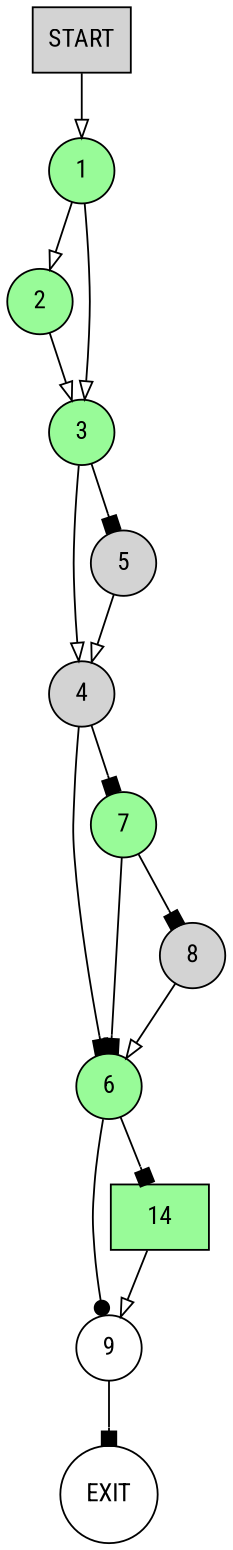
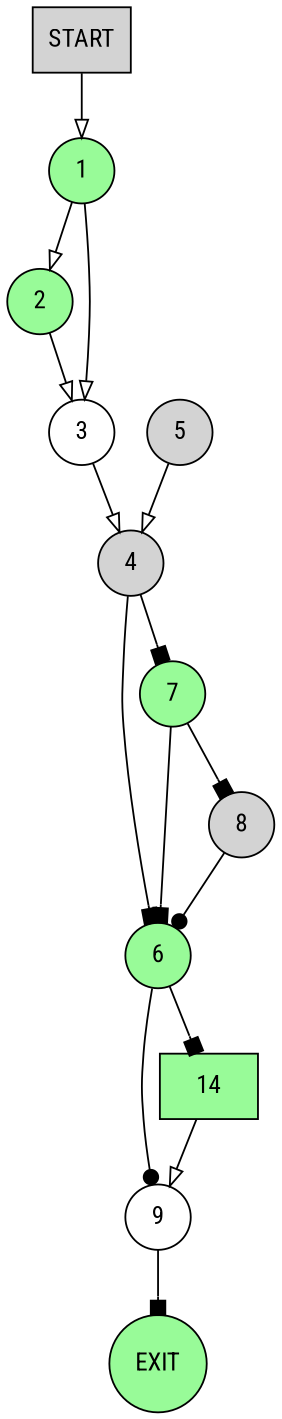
node "3": fillcolor palegreen -> white
edge "3" -> "5": removed
edge "8" -> "6": arrowhead onormal -> dot
node "EXIT": fillcolor white -> palegreen
